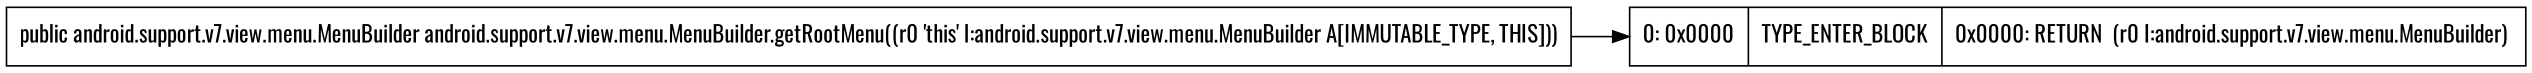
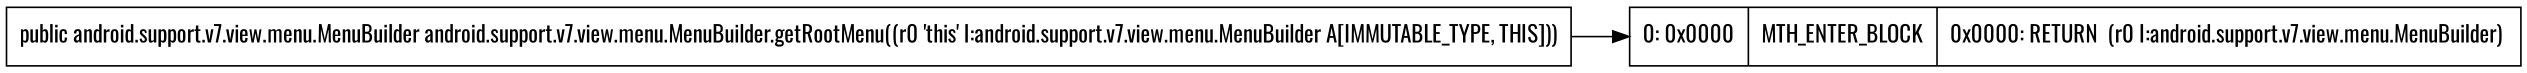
node "0: 0x0000": text "TYPE_ENTER_BLOCK" -> "MTH_ENTER_BLOCK"
